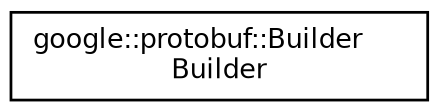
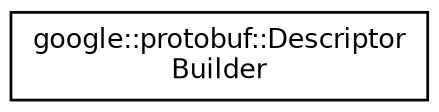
node "google::protobuf::Builder Builder": label "google::protobuf::Builder Builder" -> "google::protobuf::Descriptor Builder"
